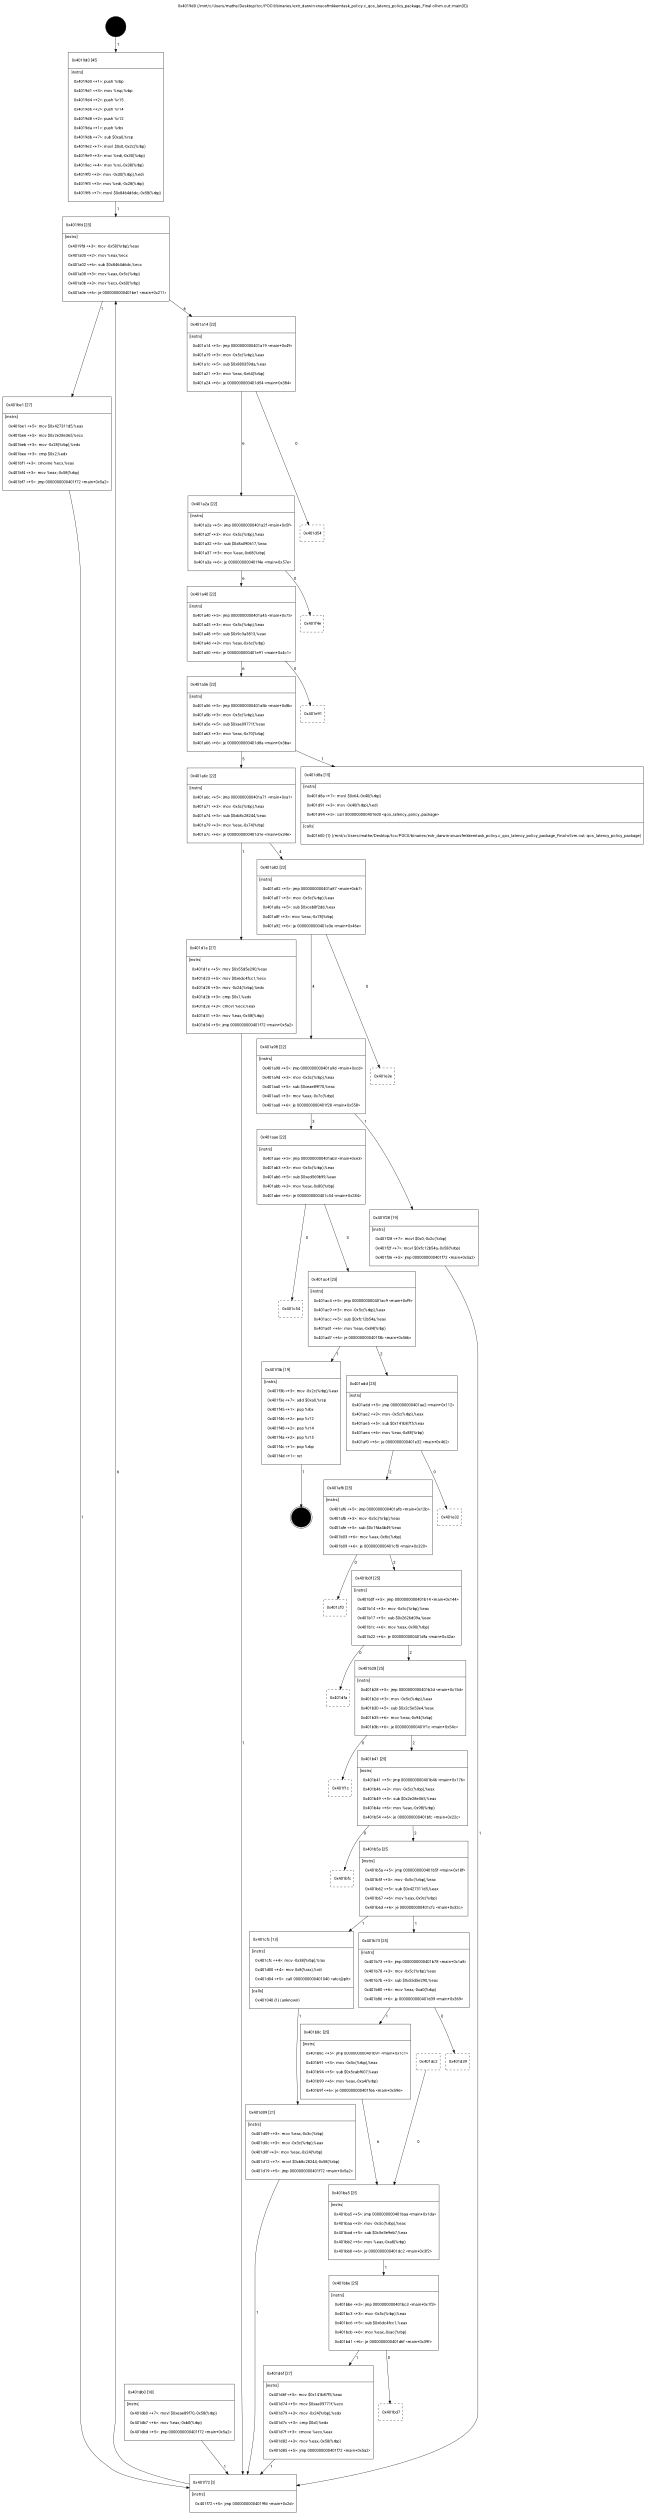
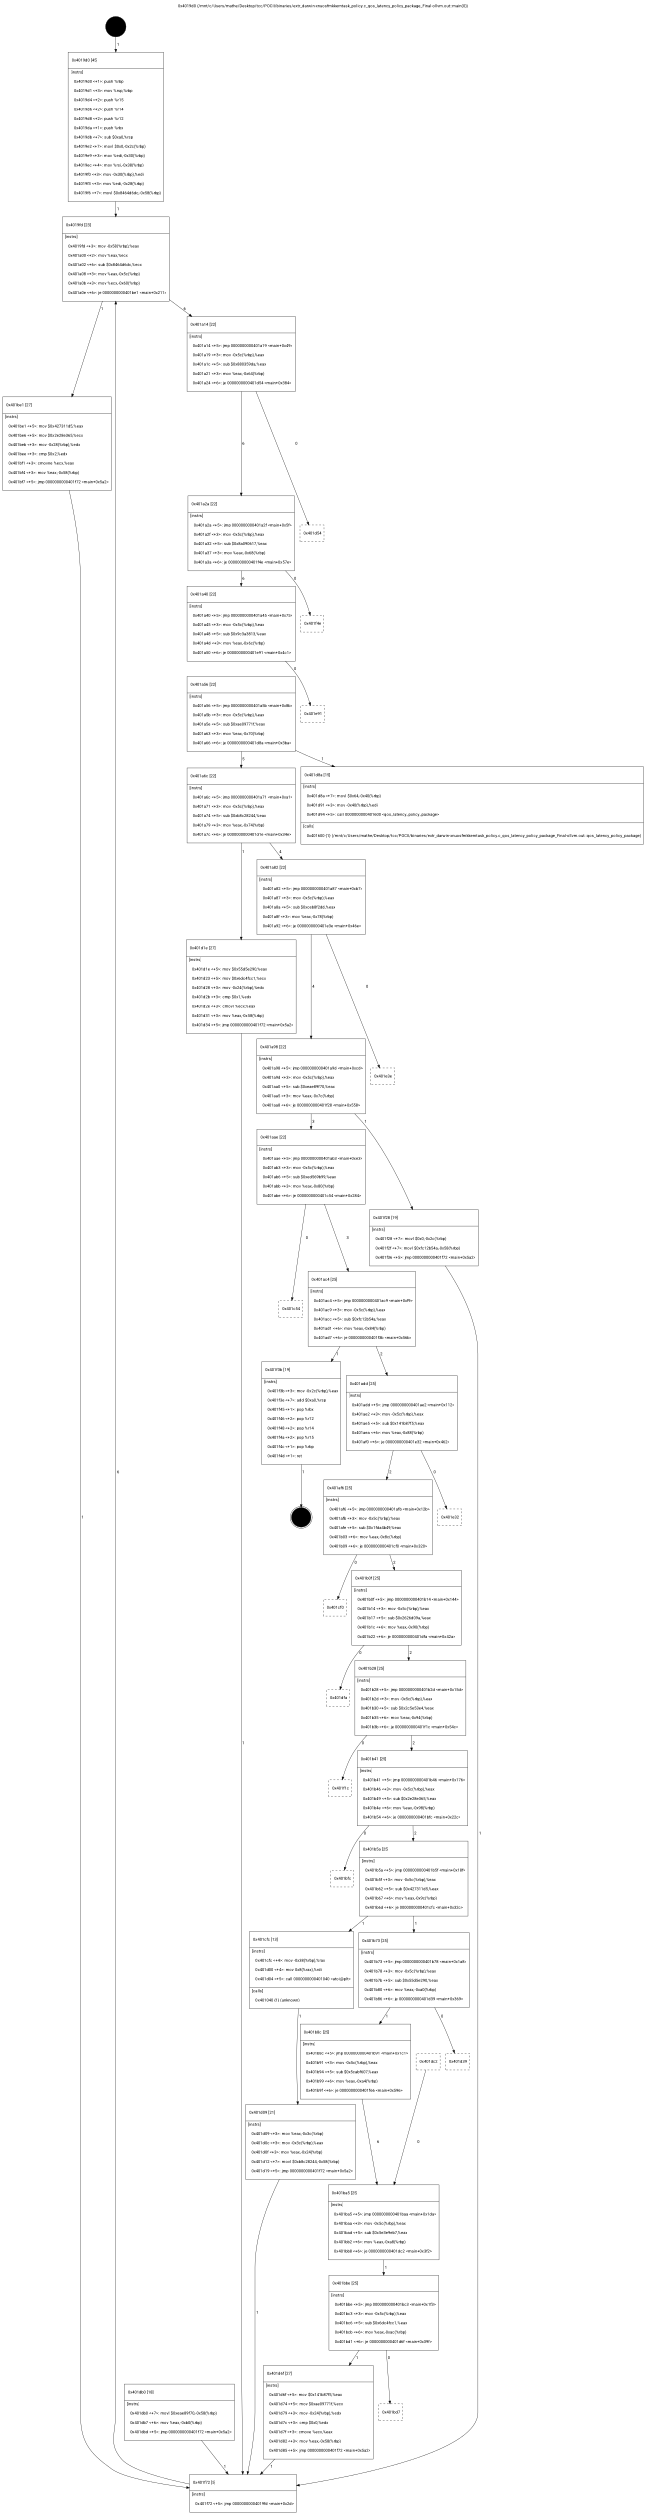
edge "0x401a40 [22]" -> "0x401a56 [22]": removed, label "6"
